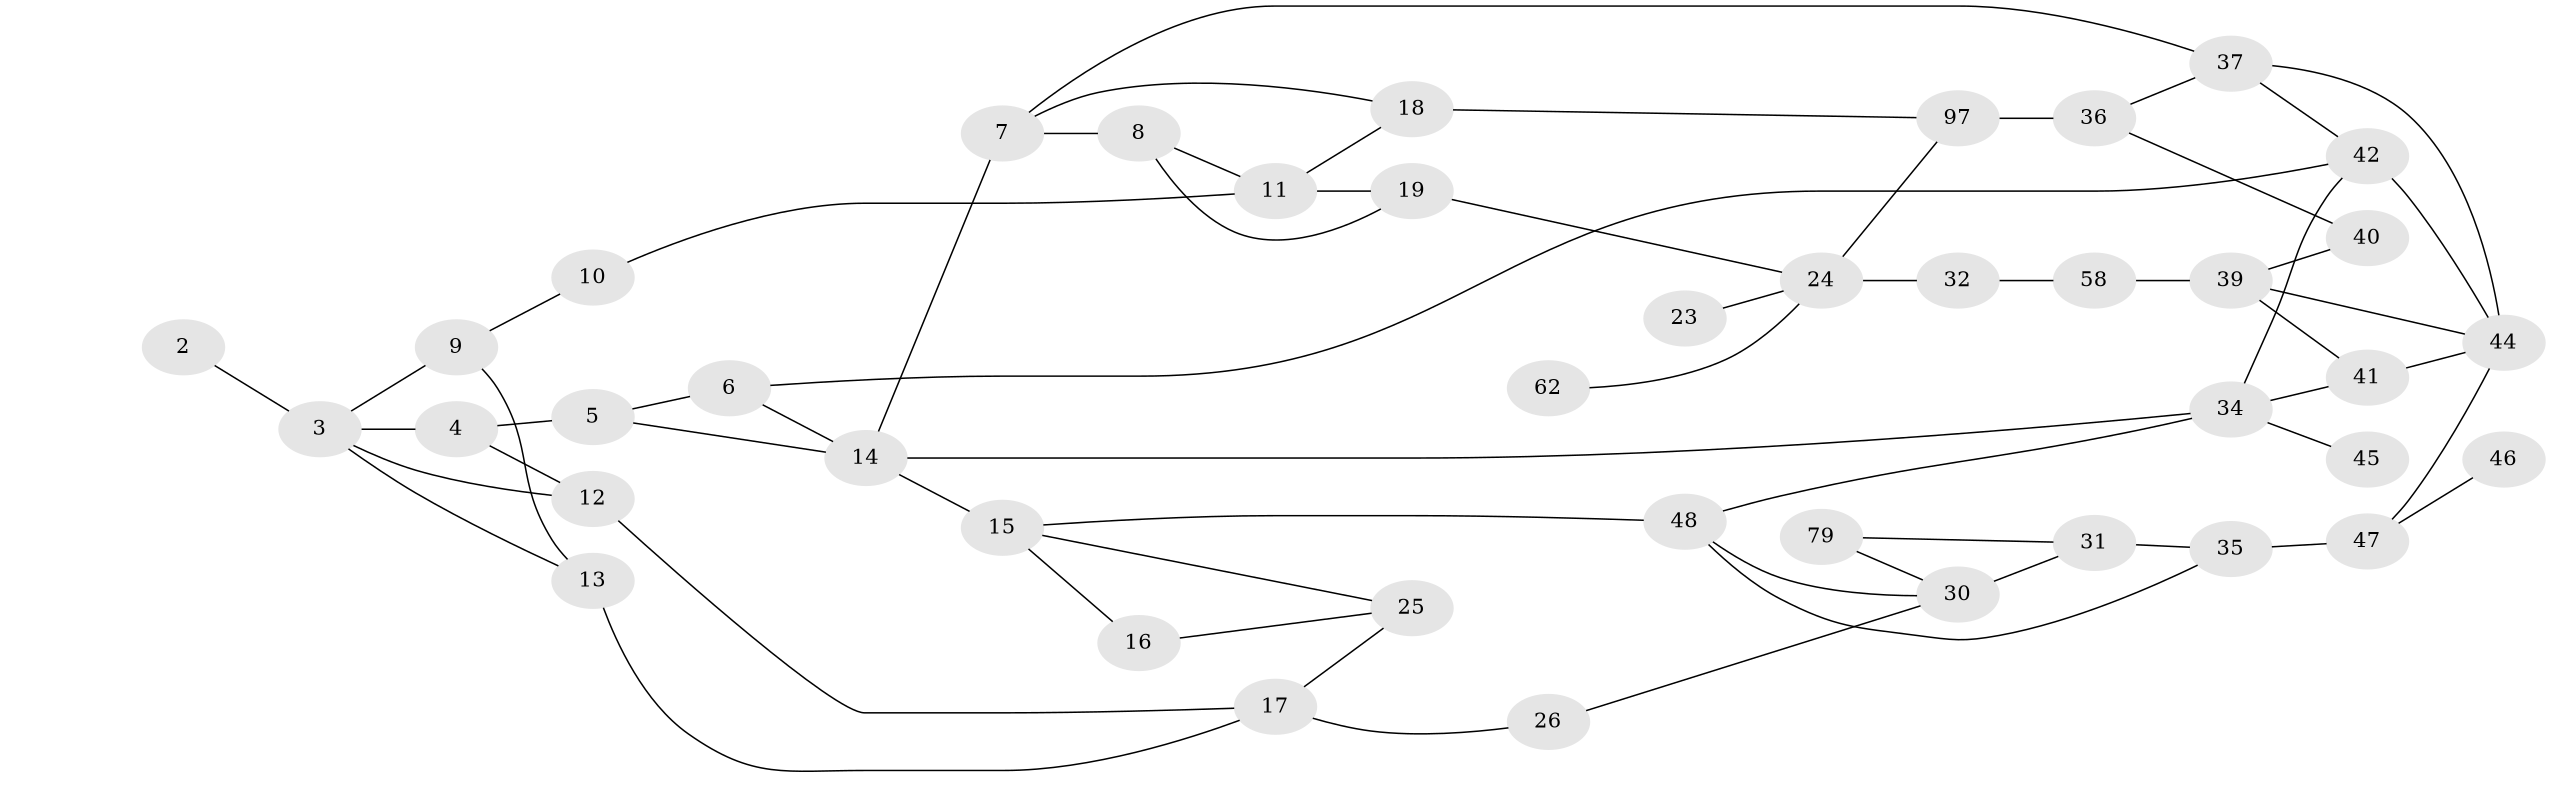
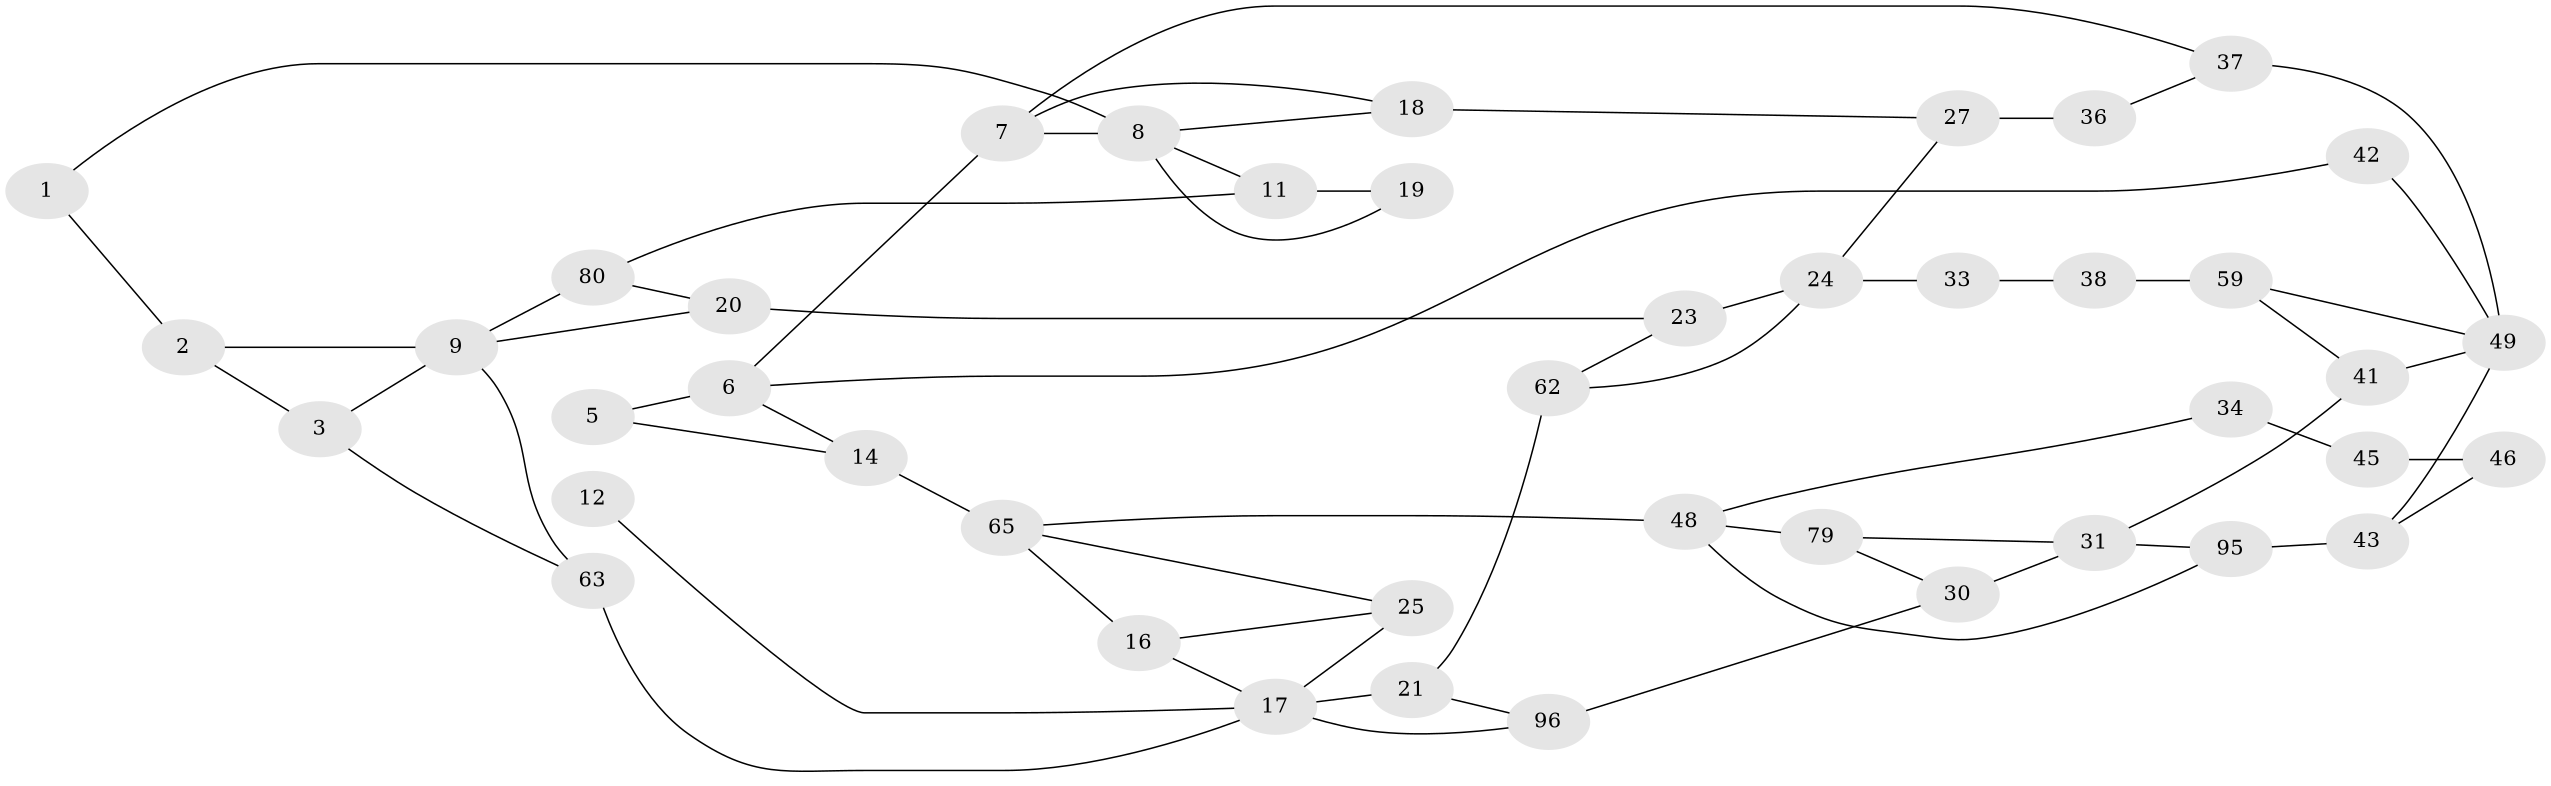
edge "37" -- "42": removed
node "97": label "97" -> "27"
edge "18" -- "11": now "18" -- "8"
node "1": added
edge "19" -- "24": removed
node "40": removed
node "10": label "10" -> "80"
edge "42" -- "34": removed
node "32": label "32" -> "33"
node "58": label "58" -> "38"
node "39": label "39" -> "59"
edge "7" -- "14": now "7" -- "6"
node "20": added
node "44": label "44" -> "49"
edge "2" -- "9": added
edge "23" -- "62": added
edge "41" -- "34": now "41" -- "31"
node "4": removed
edge "34" -- "14": removed
edge "45" -- "46": added
edge "3" -- "12": removed
node "15": label "15" -> "65"
node "47": label "47" -> "43"
node "35": label "35" -> "95"
node "13": label "13" -> "63"
edge "48" -- "30": now "48" -- "79"
edge "16" -- "17": added
node "21": added
node "26": label "26" -> "96"
